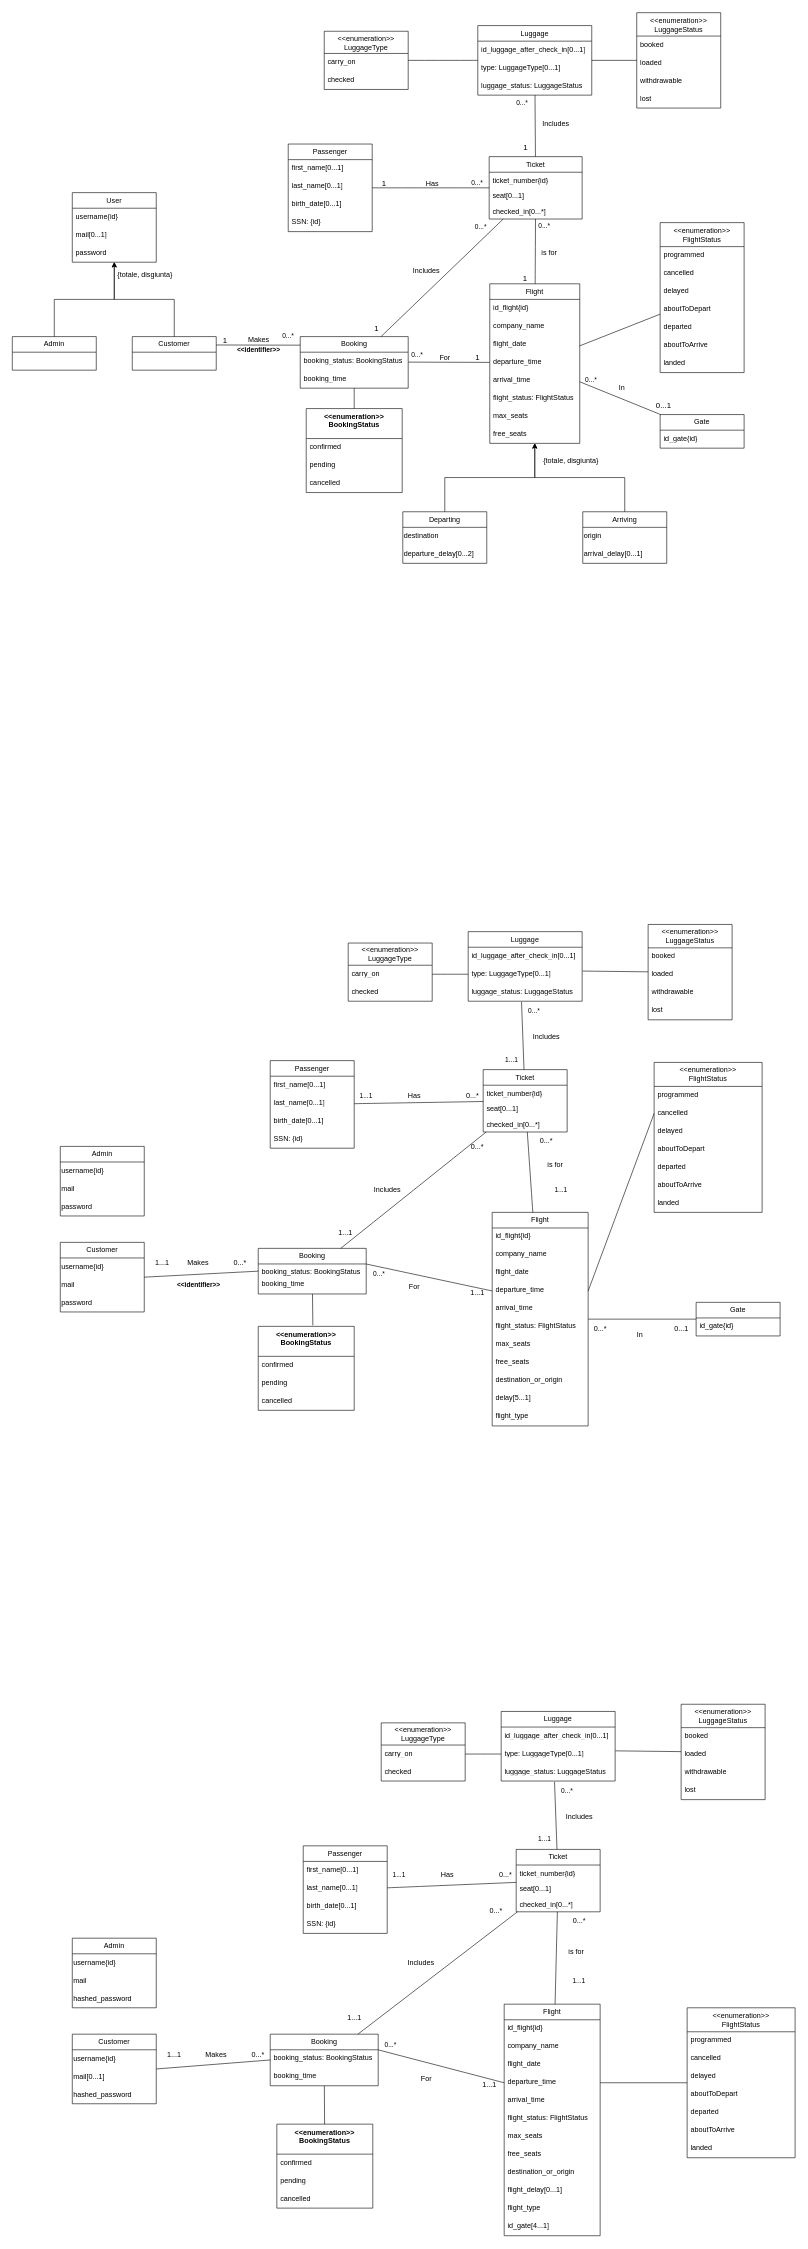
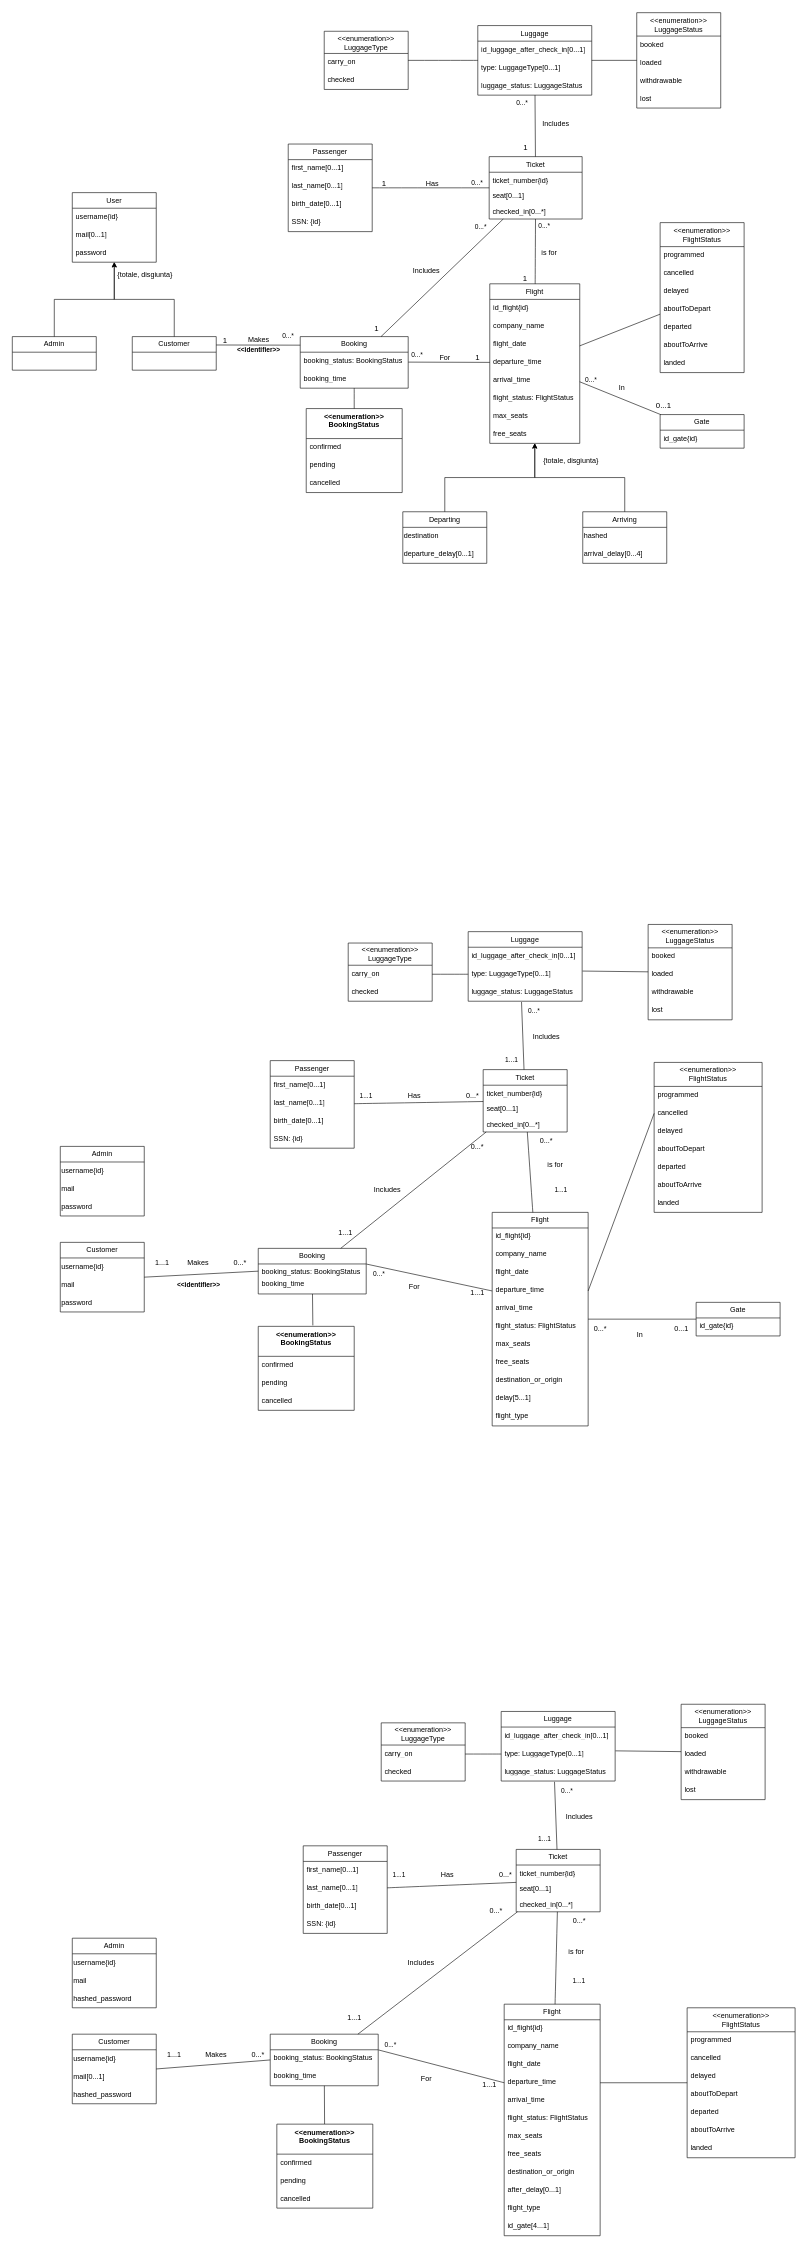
node "origin": label "origin" -> "hashed"
node "departure_delay[0...2]": label "departure_delay[0...2]" -> "departure_delay[0...1]"
node "arrival_delay[0...1]": label "arrival_delay[0...1]" -> "arrival_delay[0...4]"
node "flight_delay[0...1]": label "flight_delay[0...1]" -> "after_delay[0...1]"
